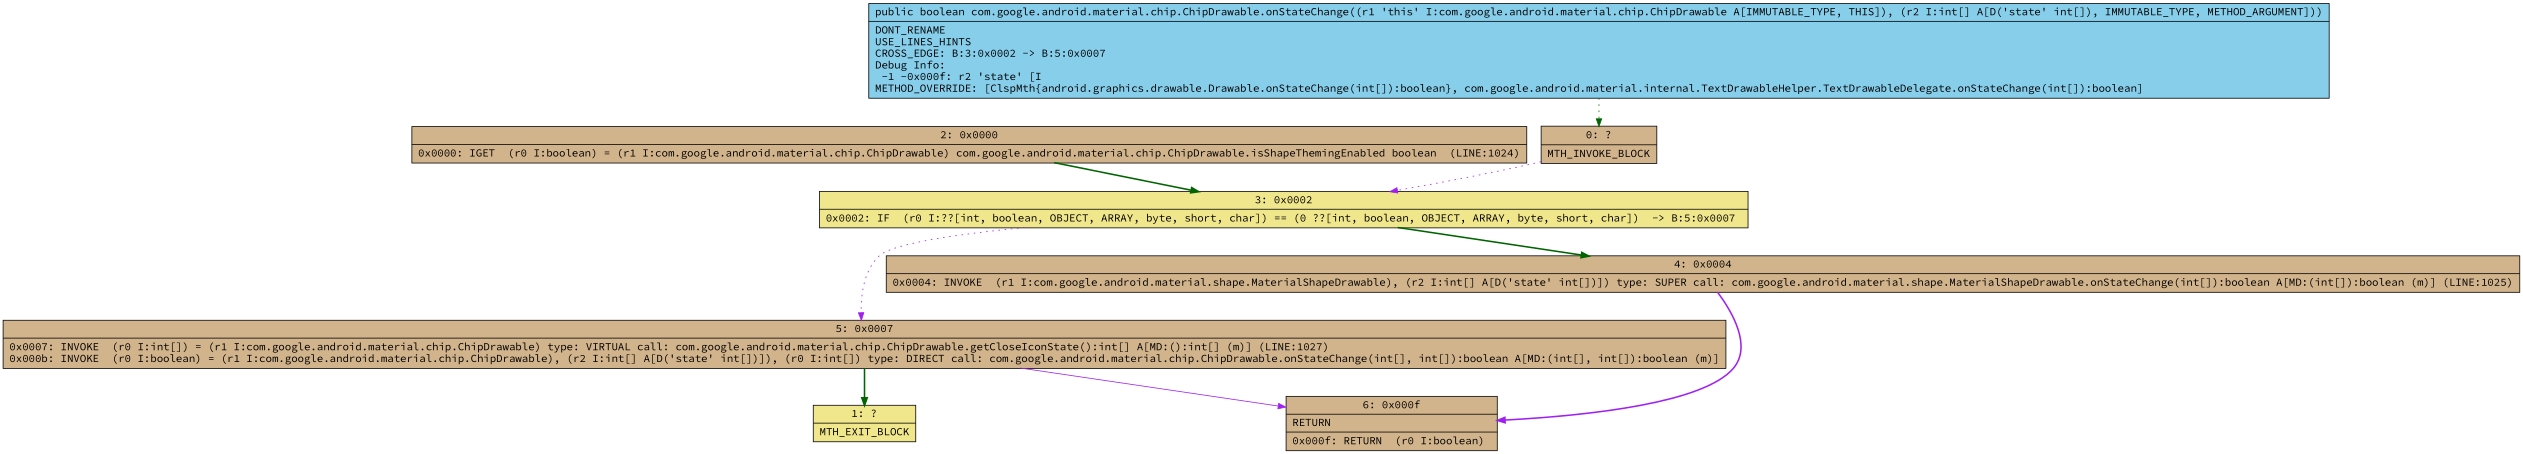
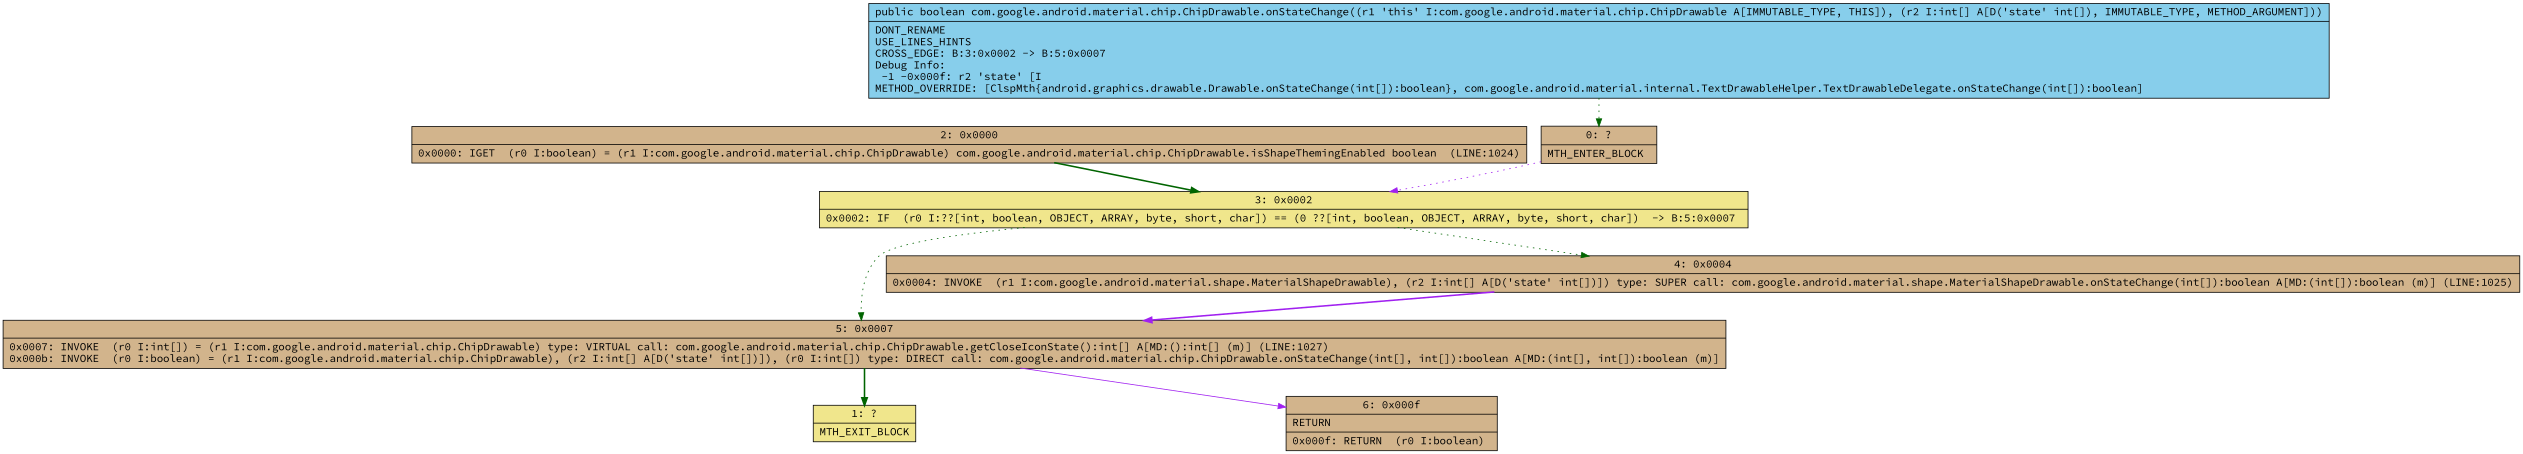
node "0: ?": text "MTH_INVOKE_BLOCK" -> "MTH_ENTER_BLOCK"
edge "3: 0x0002" -> "4: 0x0004": style bold -> dotted
edge "3: 0x0002" -> "5: 0x0007": color purple -> darkgreen
edge "4: 0x0004" -> "6: 0x000f": now "4: 0x0004" -> "5: 0x0007"
